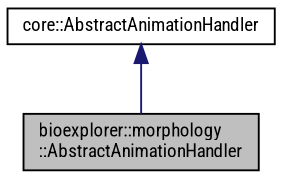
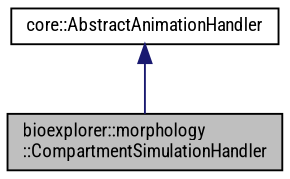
node "bioexplorer::morphology ::AbstractAnimationHandler": label "bioexplorer::morphology ::AbstractAnimationHandler" -> "bioexplorer::morphology ::CompartmentSimulationHandler"
